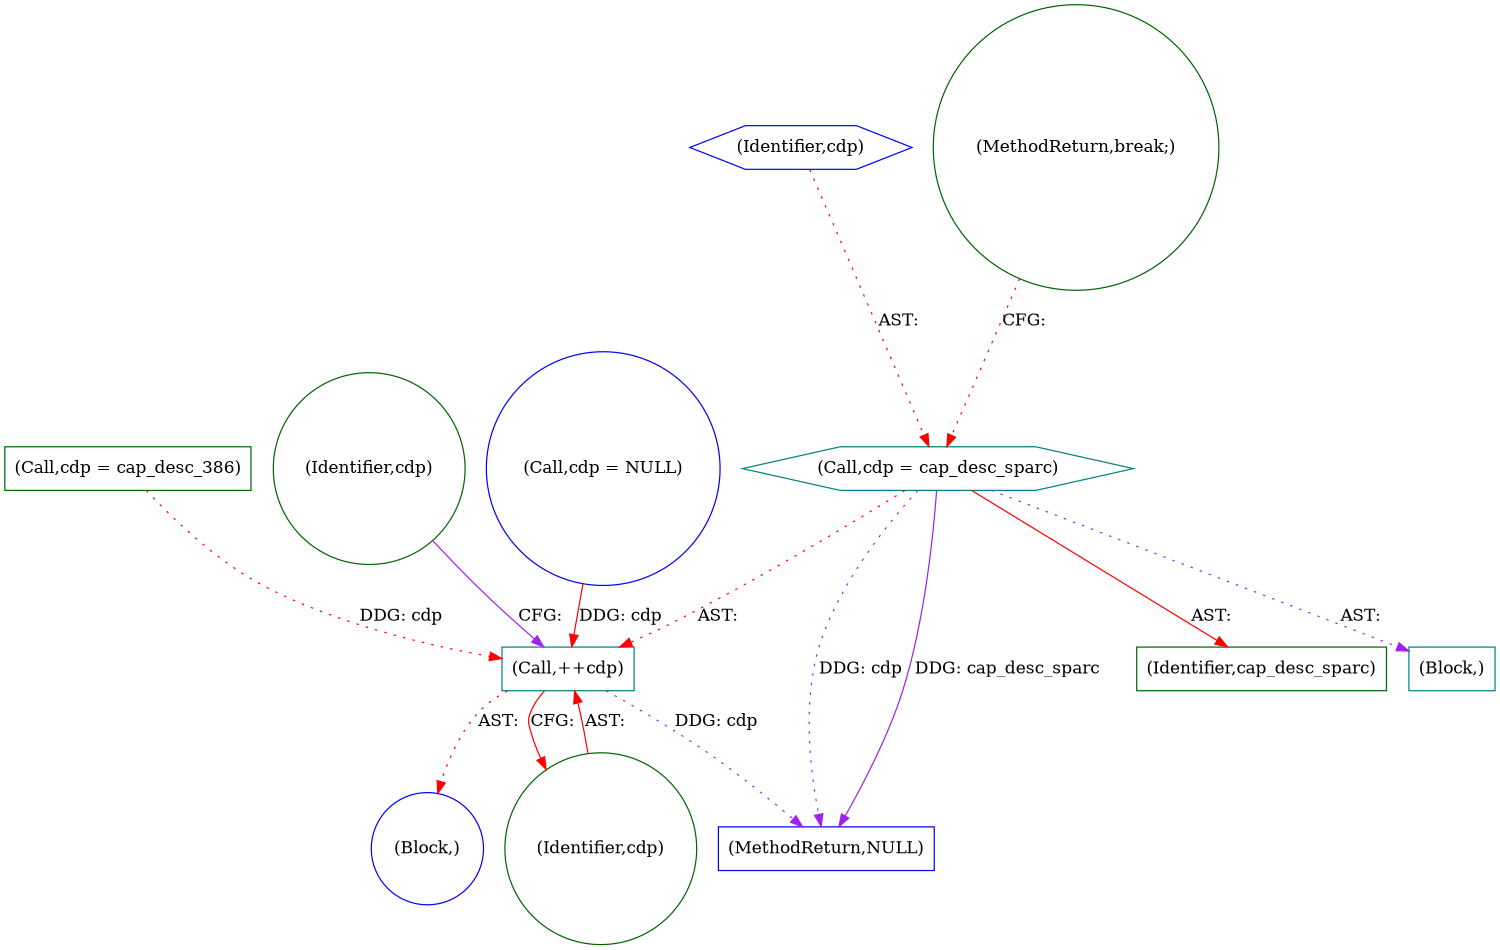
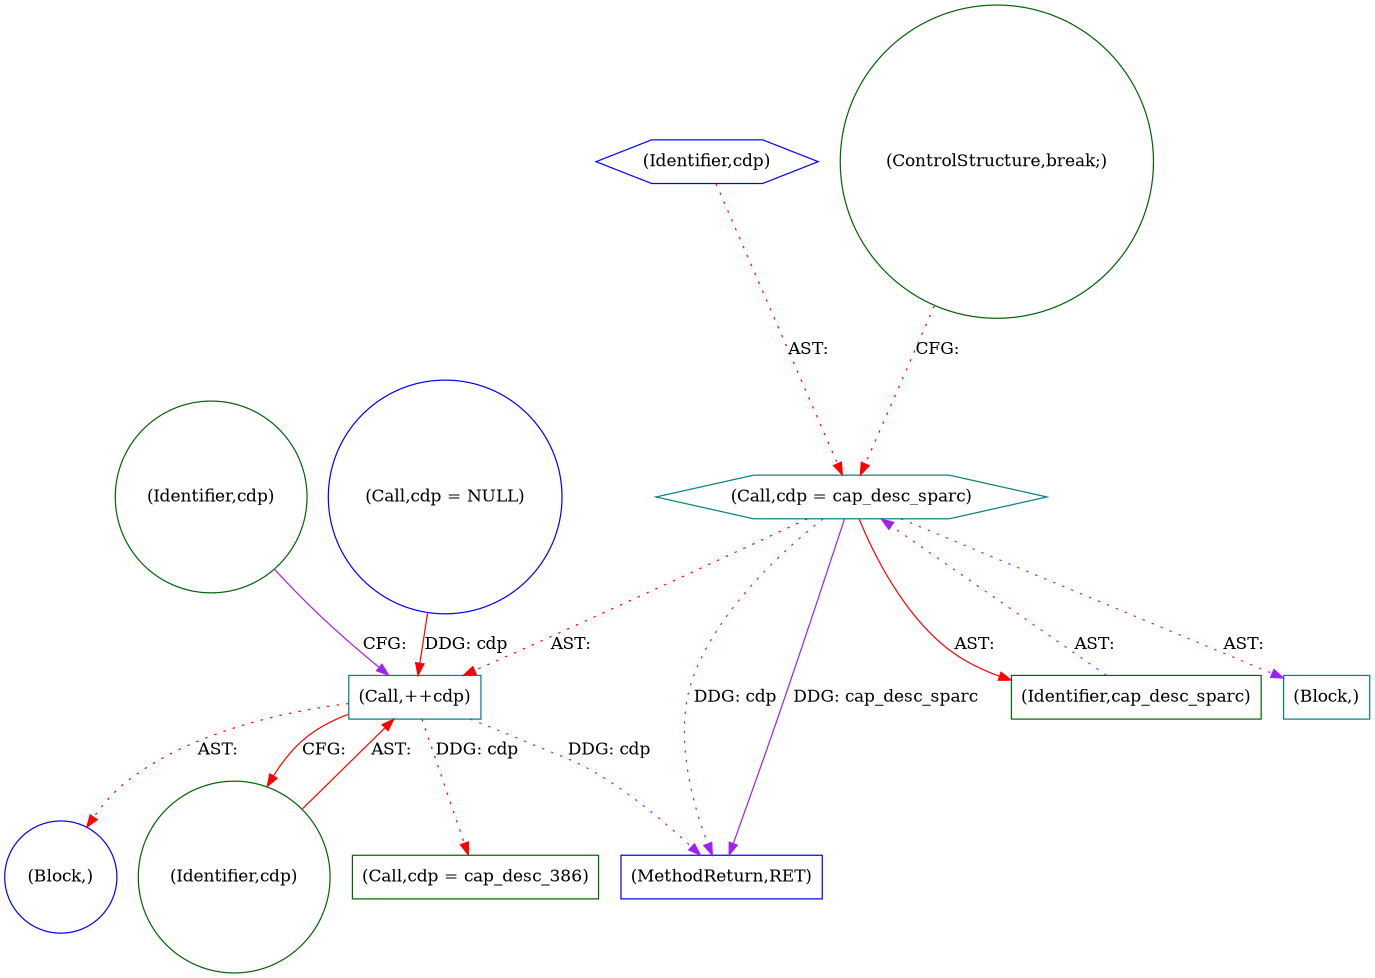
node "(MethodReturn,break;)": label "(MethodReturn,break;)" -> "(ControlStructure,break;)"
edge "(Identifier,cap_desc_sparc)" -> "(Call,cdp = cap_desc_sparc)": added, label "AST:"
edge "(Call,cdp = cap_desc_386)" -> "(Call,++cdp)": reversed
node "(MethodReturn,NULL)": label "(MethodReturn,NULL)" -> "(MethodReturn,RET)"
